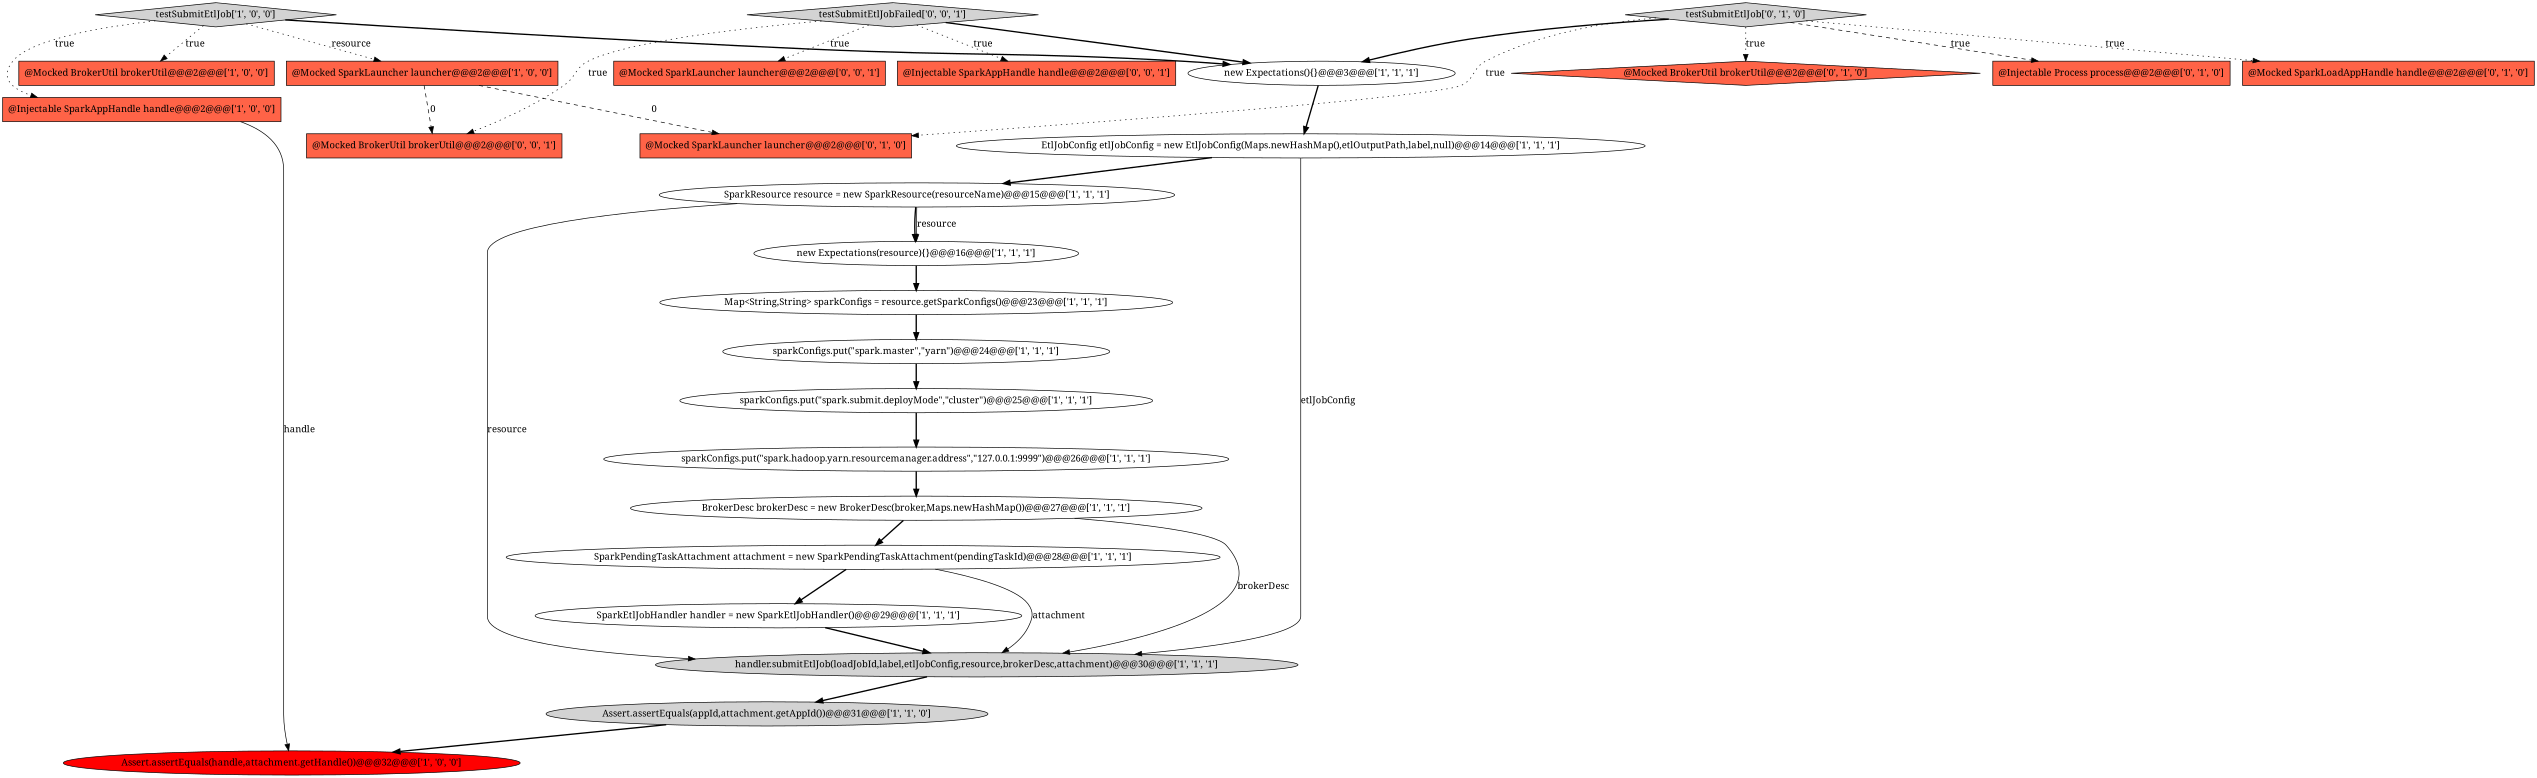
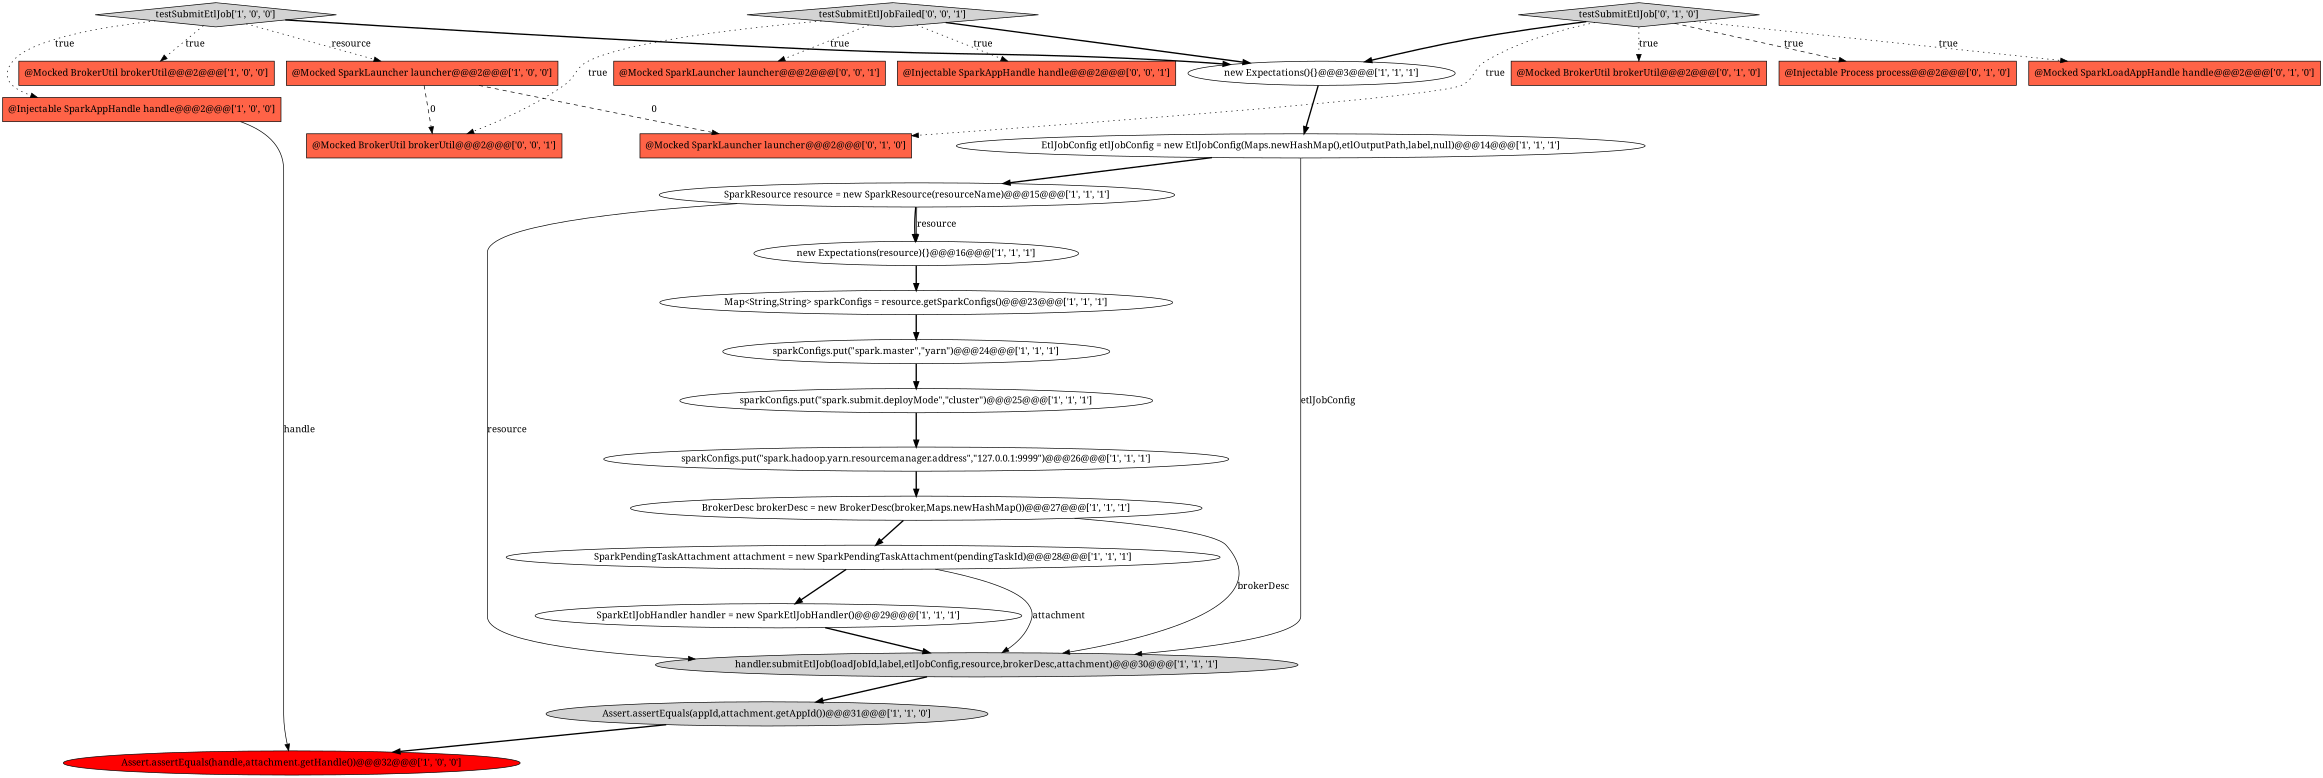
node "@Mocked BrokerUtil brokerUtil@@@2@@@['0', '1', '0']": shape diamond -> box
